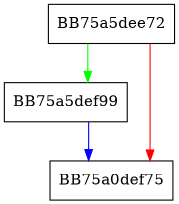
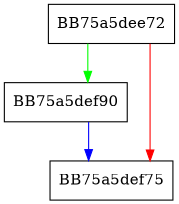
node "BB75a5def99": label "BB75a5def99" -> "BB75a5def90"
node "BB75a0def75": label "BB75a0def75" -> "BB75a5def75"
